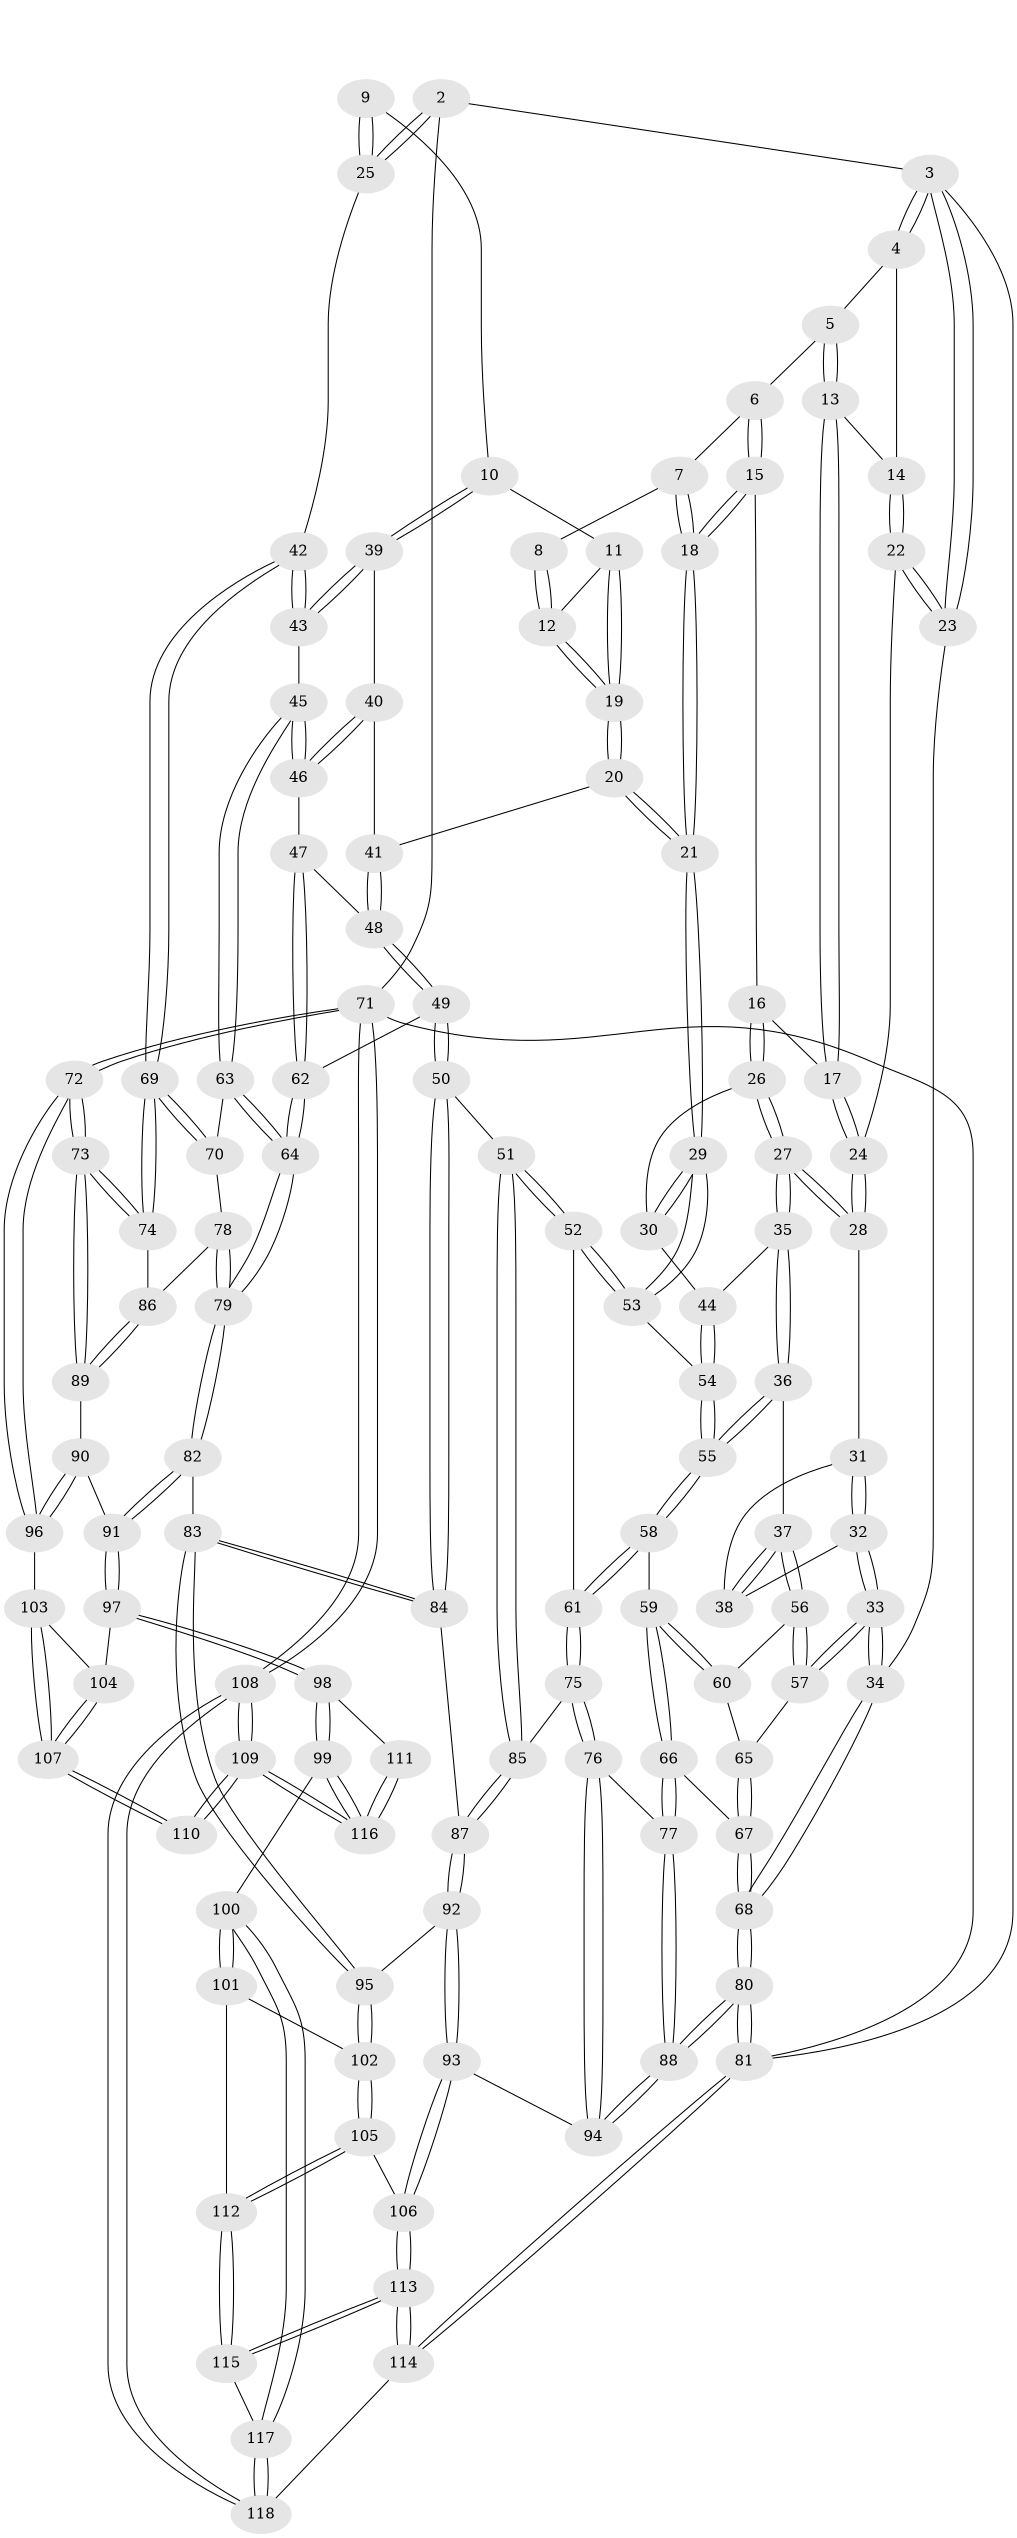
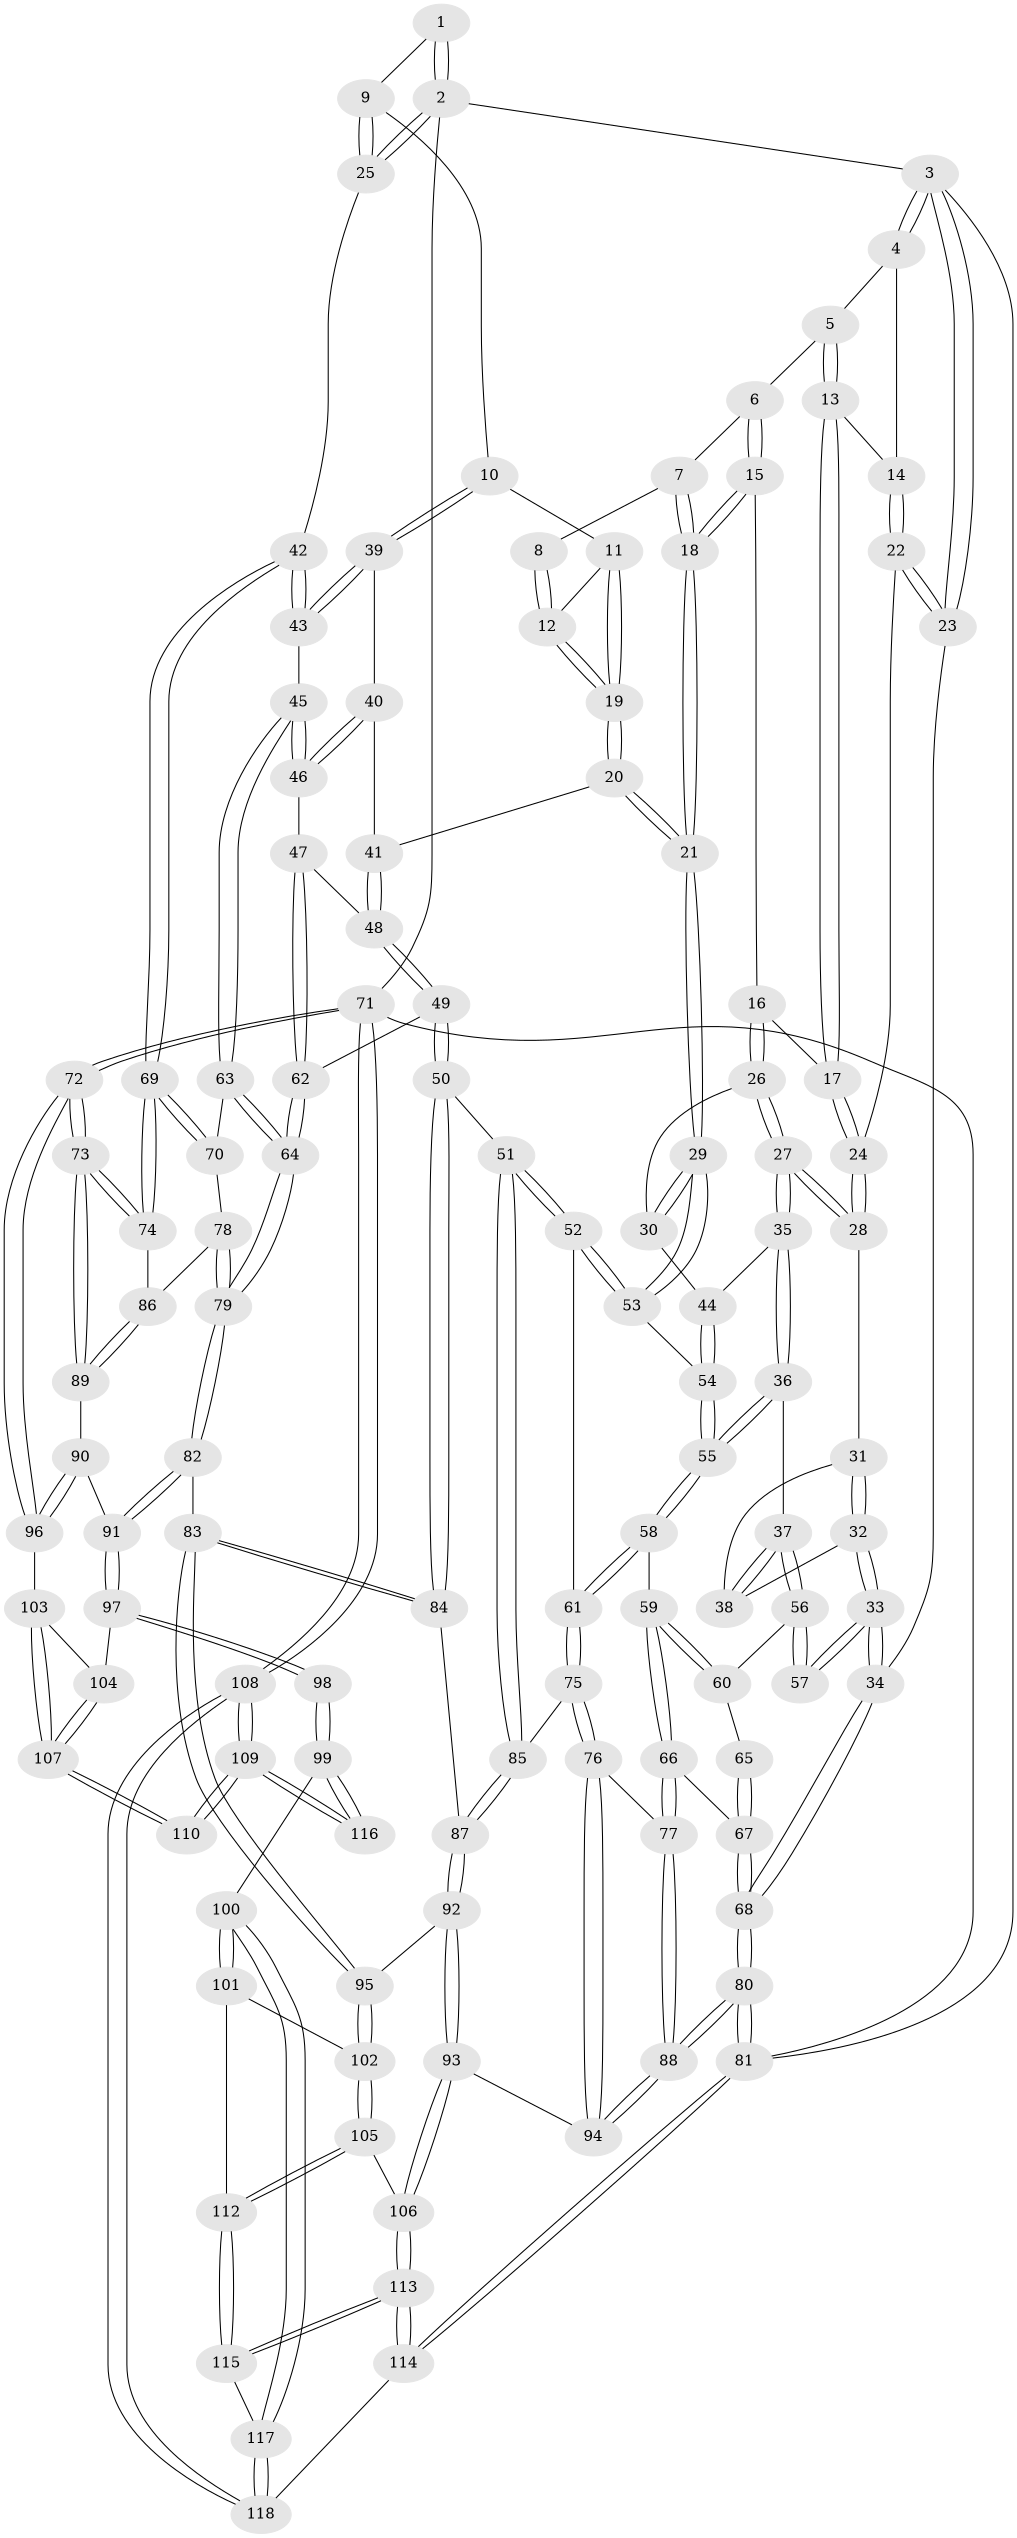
node "1": added
edge "57" -- "65": removed
node "111": removed
